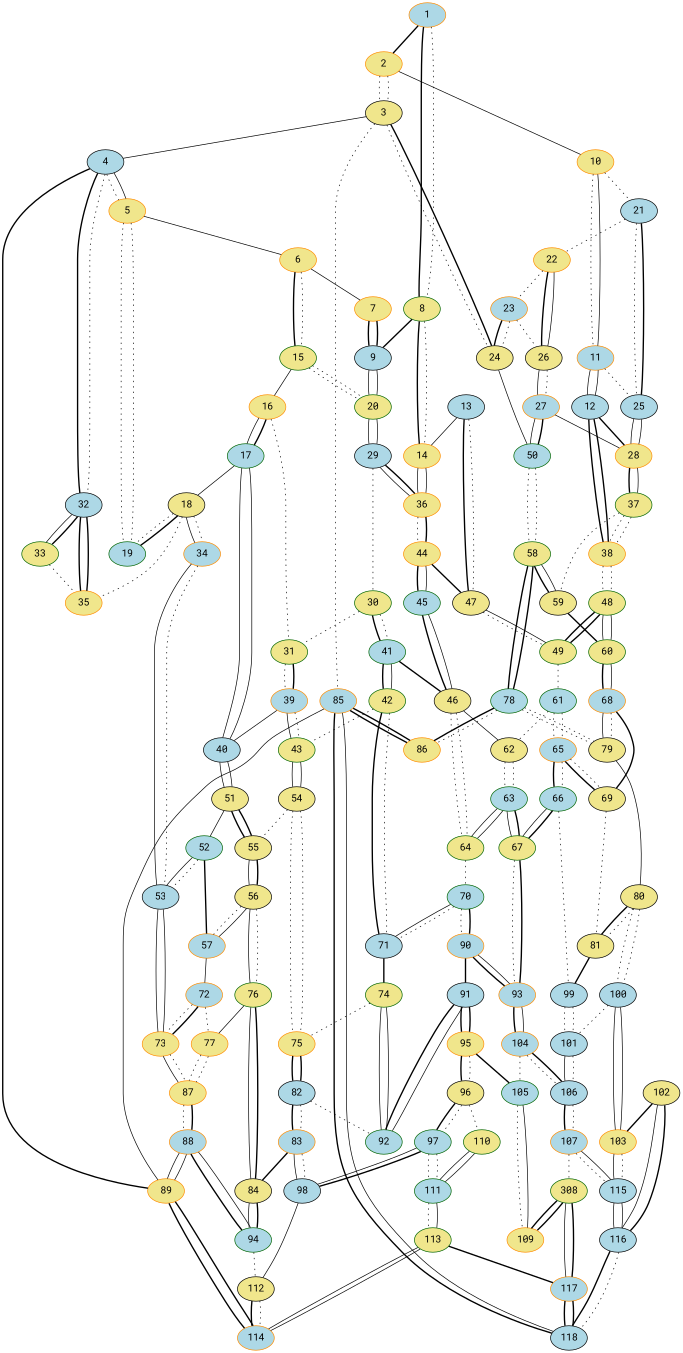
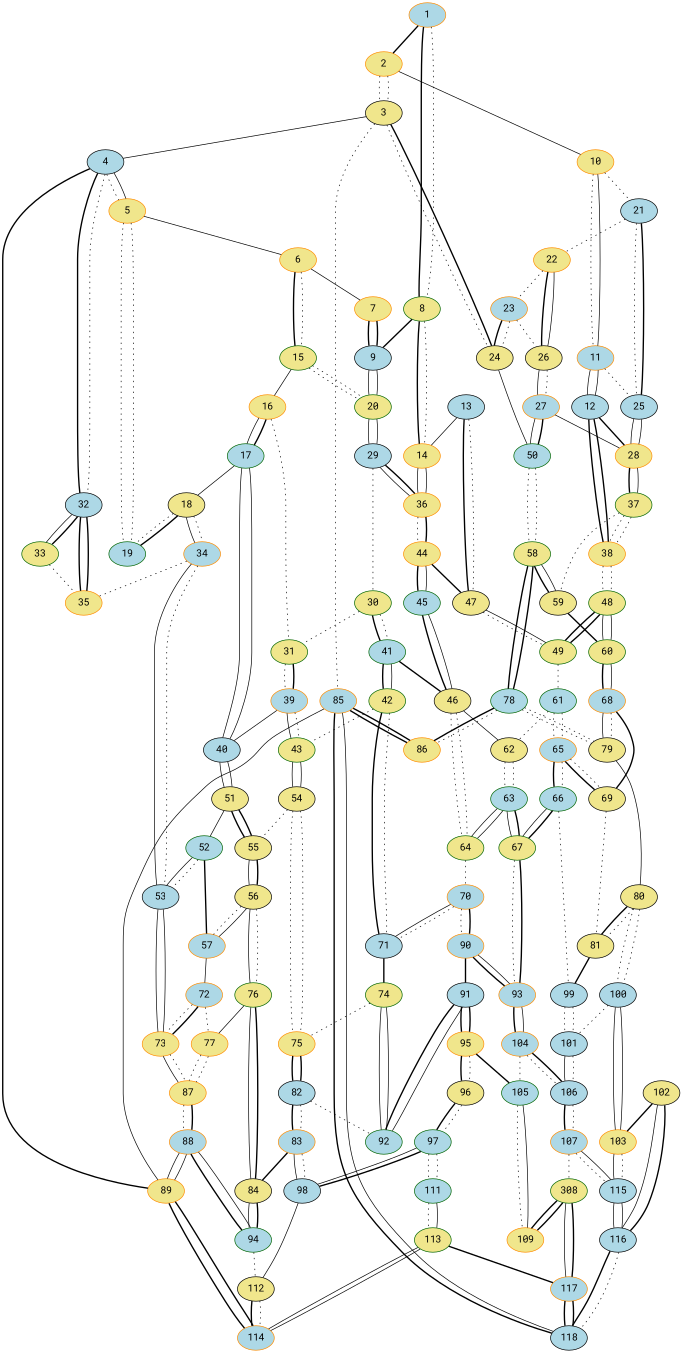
edge "18" -- "35": now "34" -- "35"
node "70": color darkgreen -> darkorange
node "110": removed
